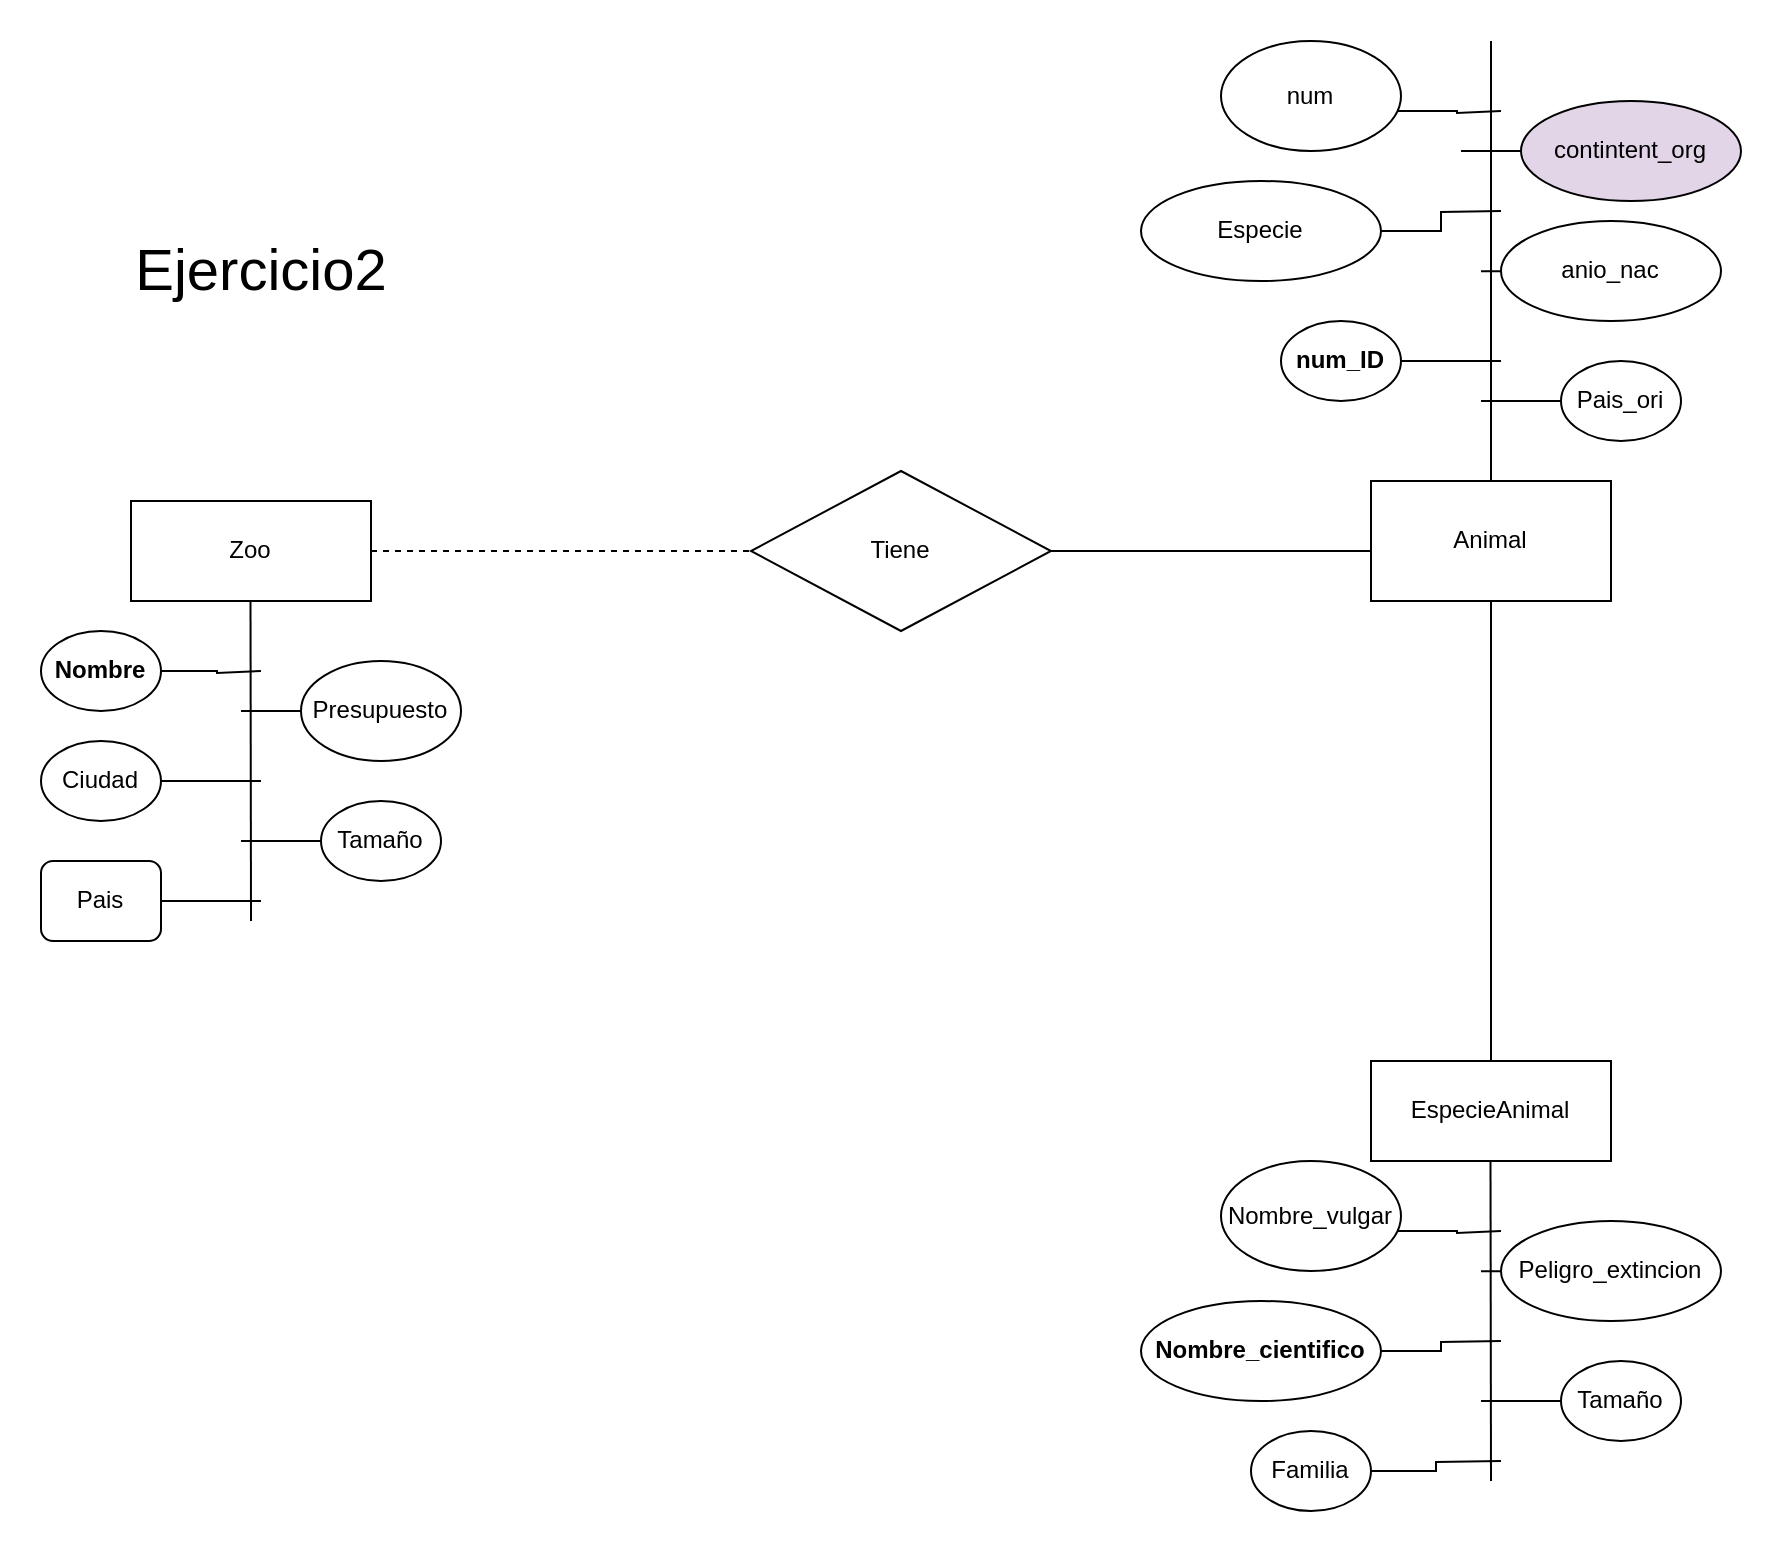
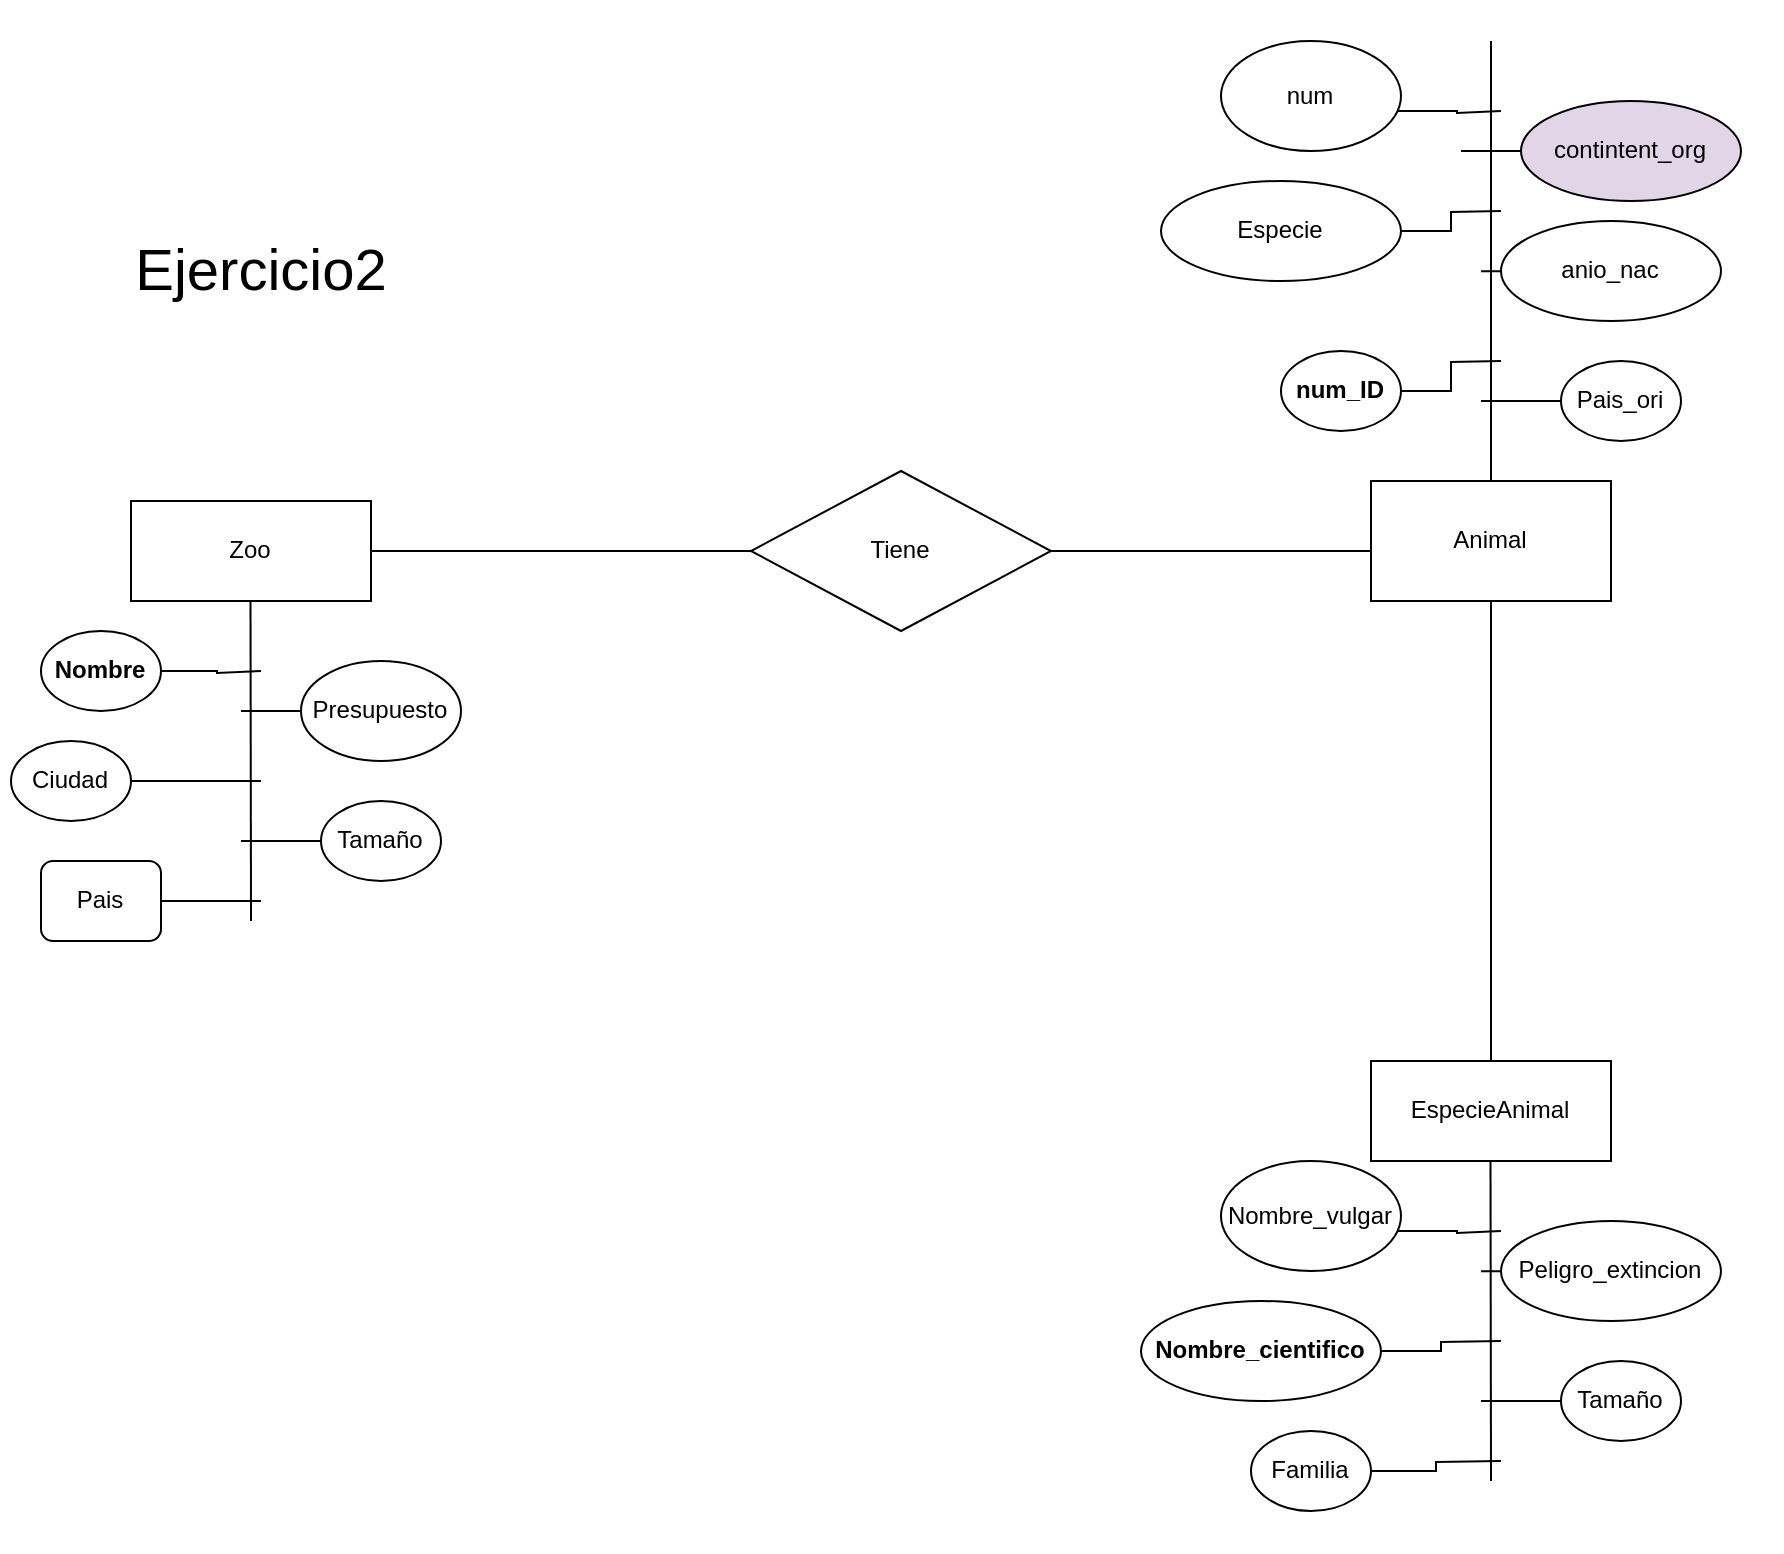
node "Especie": moved (1261, 231) -> (1281, 231)
node "num_ID": moved (1341, 361) -> (1341, 391)
edge "Zoo" -- "Tiene": style dashed -> solid
node "Ciudad": moved (101, 781) -> (71, 781)
